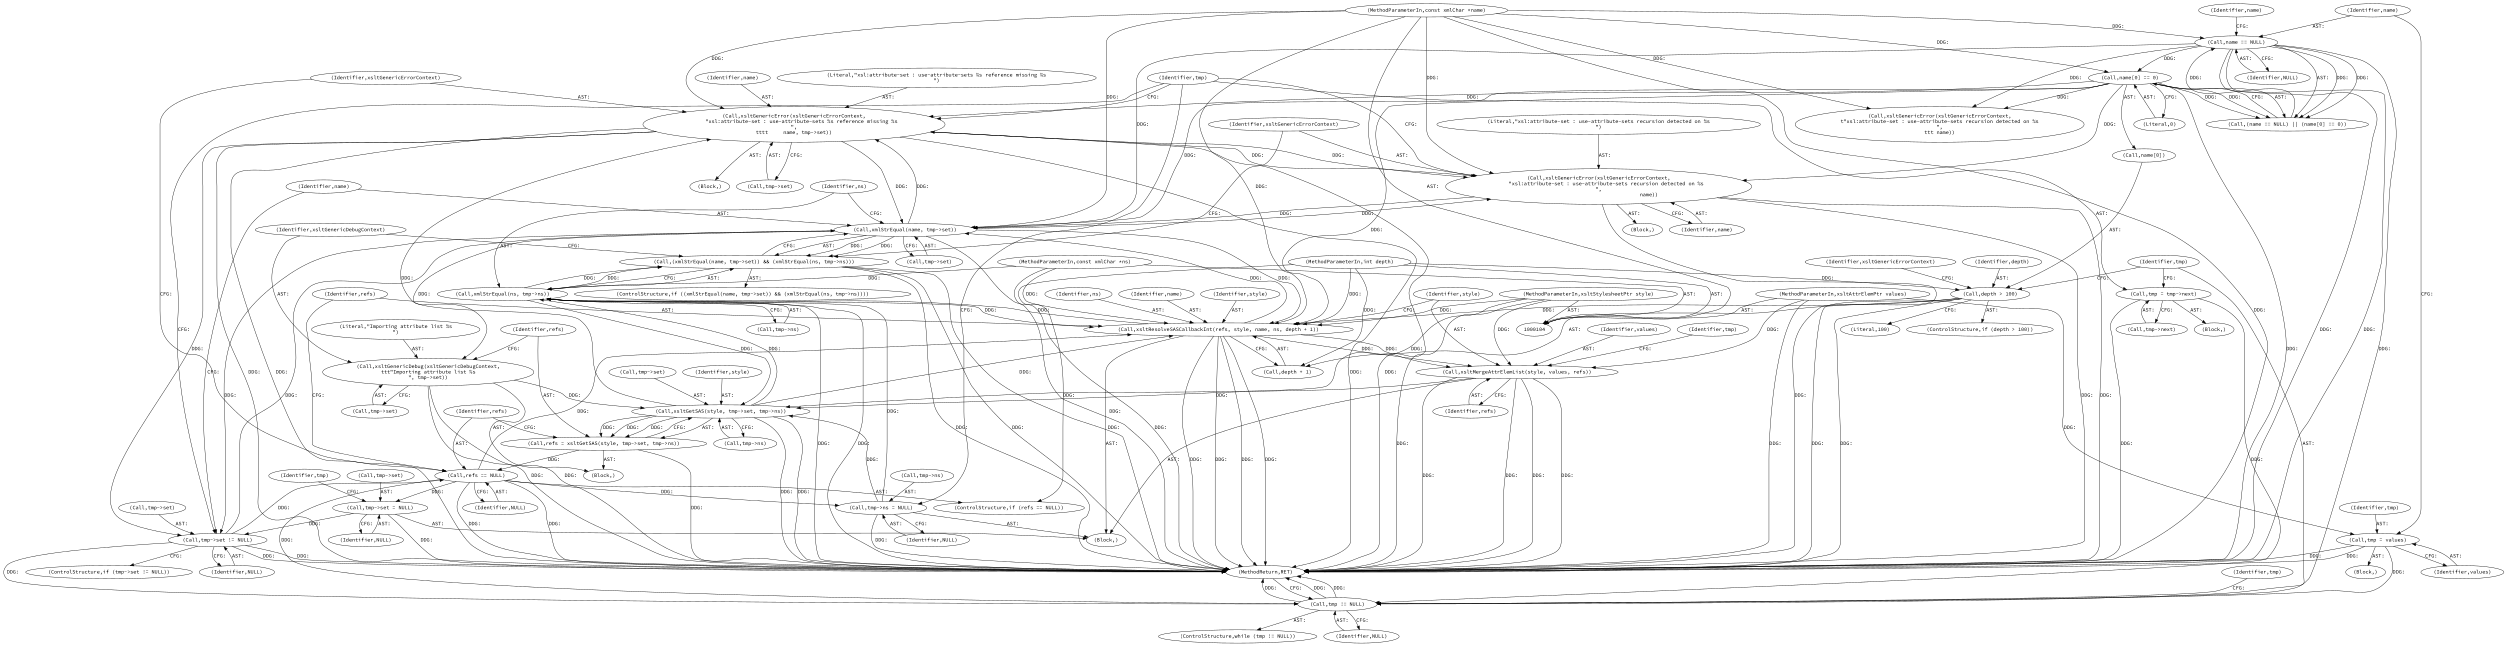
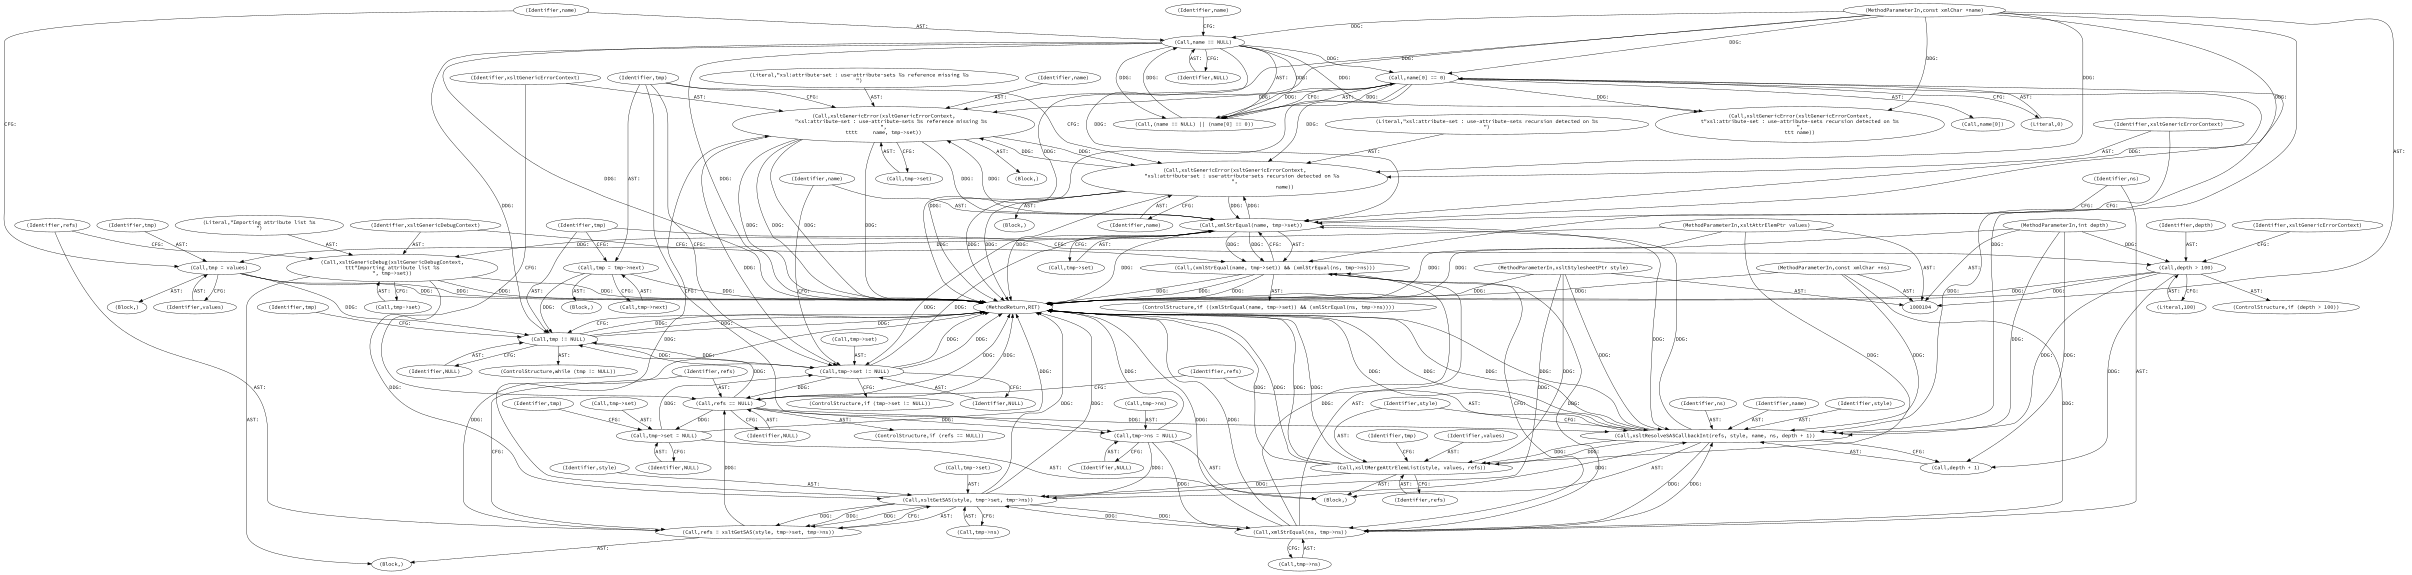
edge "(Call,name[0])" -> "(Call,depth > 100)": now "(Literal,100)" -> "(Call,depth > 100)"
edge "(MethodParameterIn,int depth)" -> "(ControlStructure,if (refs == NULL))": now "(MethodParameterIn,int depth)" -> "(MethodReturn,RET)"
edge "(Call,depth > 100)" -> "(Call,depth + 1)": label "AST: " -> "DDG: "
edge "(Call,tmp != NULL)" -> "(Call,tmp->set != NULL)": added, label "DDG:"
